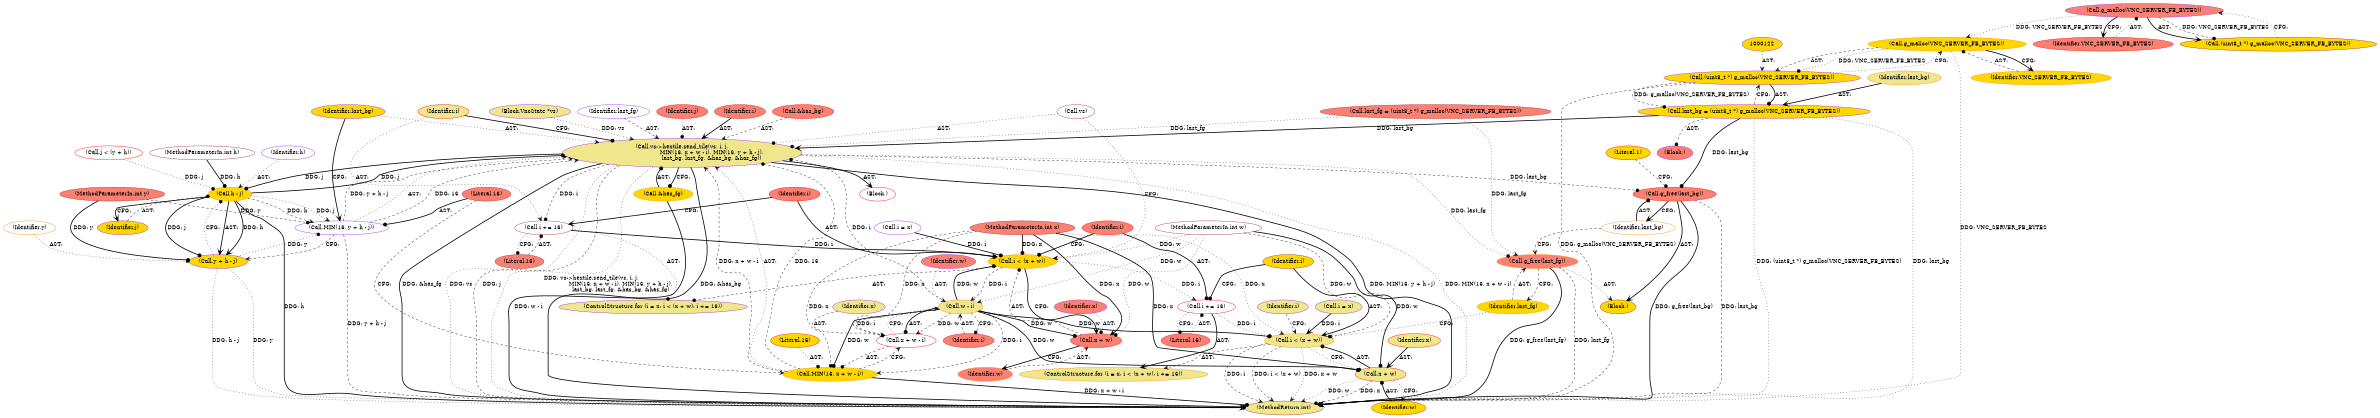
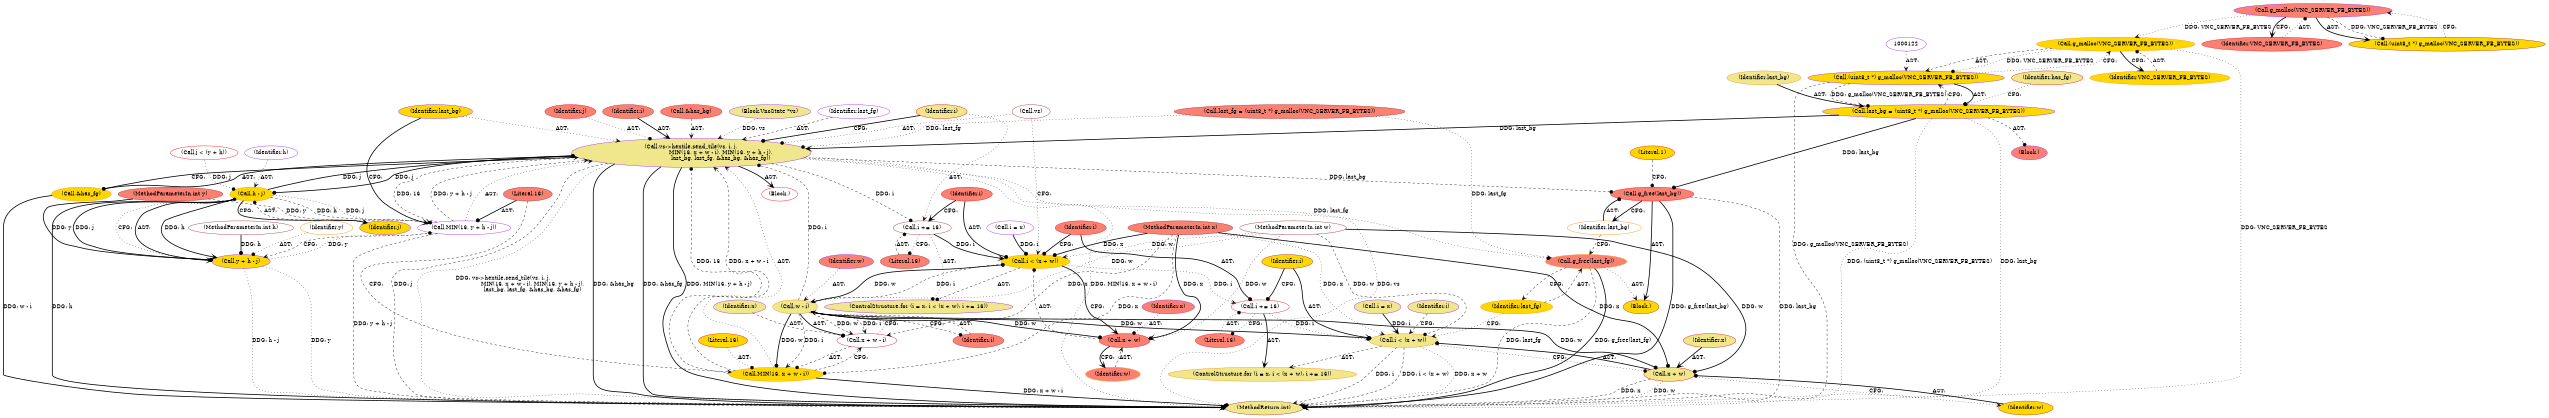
node "1000122": fillcolor gold -> white
node "(Identifier,has_fg)": added
edge "(MethodParameterIn,int h)" -> "(Call,h - j)": now "(MethodParameterIn,int h)" -> "(Call,y + h - j)"
